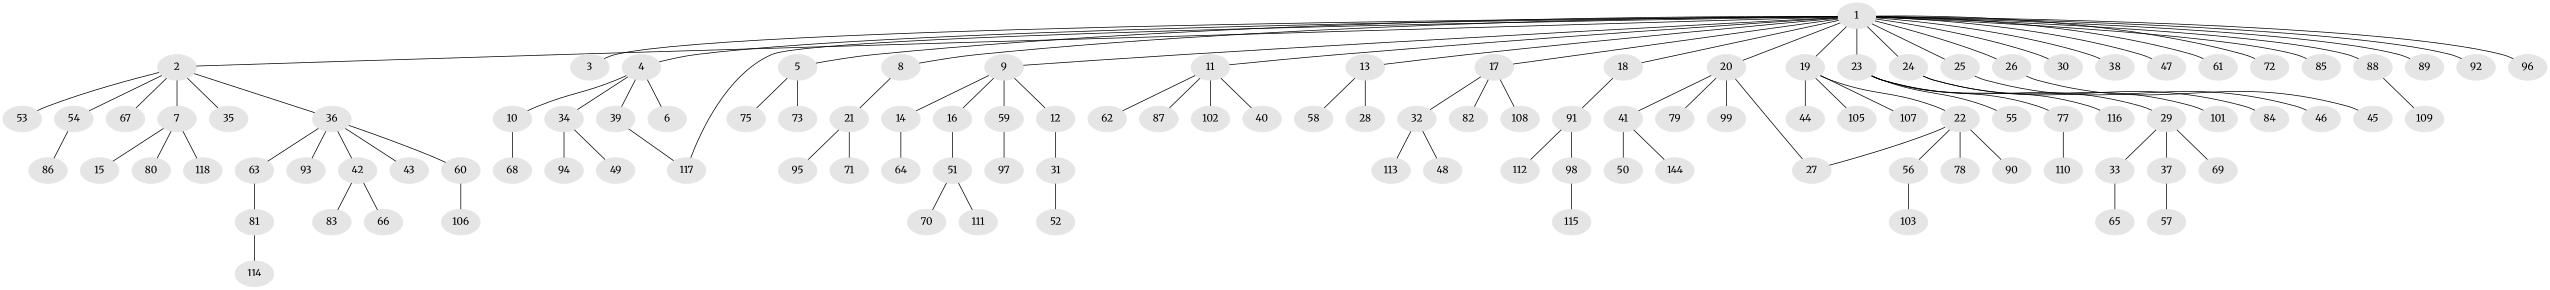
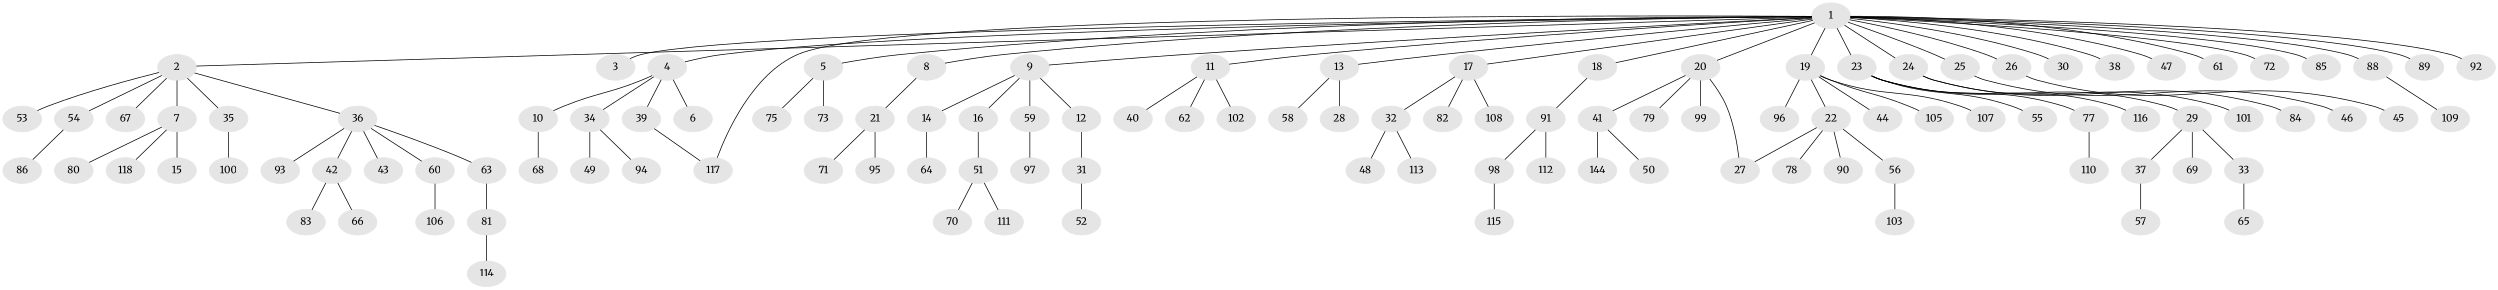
edge "1" -- "96": now "19" -- "96"
node "87": removed
node "100": added
